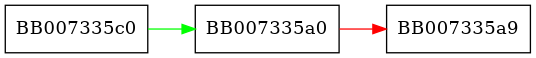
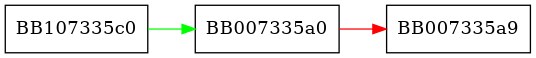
node "BB007335c0": label "BB007335c0" -> "BB107335c0"
